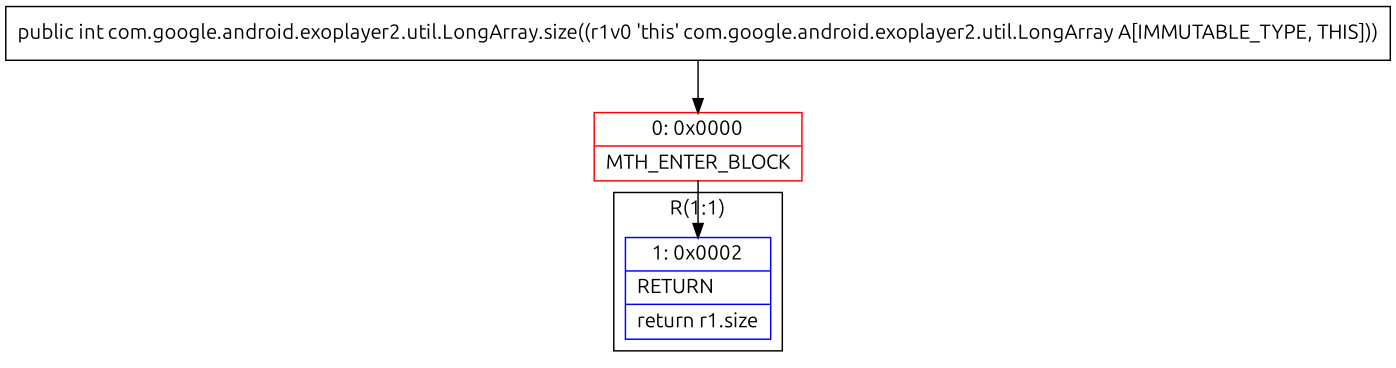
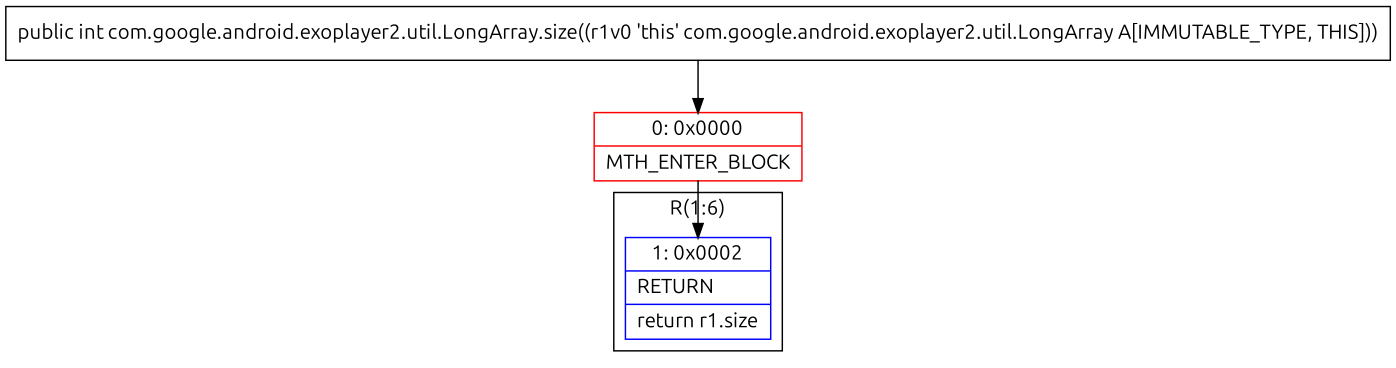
cluster "R(1:1)": label "R(1:1)" -> "R(1:6)"
